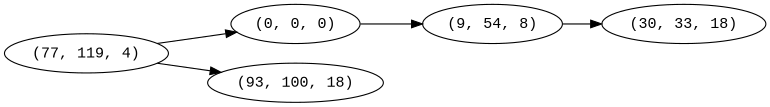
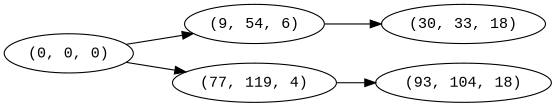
node "(9, 54, 8)": label "(9, 54, 8)" -> "(9, 54, 6)"
edge "(77, 119, 4)" -> "(0, 0, 0)": reversed
node "(93, 100, 18)": label "(93, 100, 18)" -> "(93, 104, 18)"
